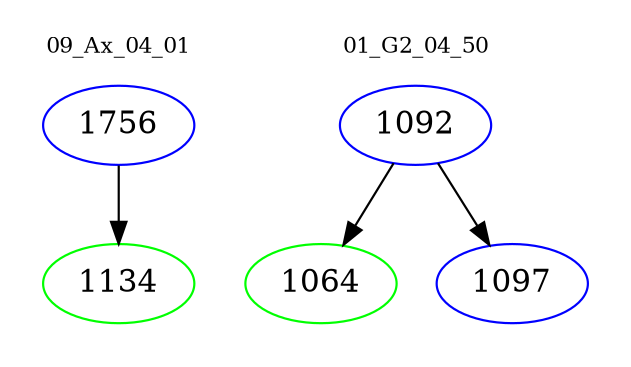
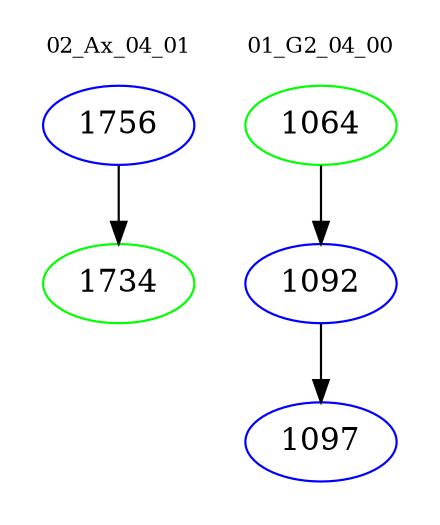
cluster "09_Ax_04_01": label "09_Ax_04_01" -> "02_Ax_04_01"
cluster "01_G2_04_50": label "01_G2_04_50" -> "01_G2_04_00"
edge "1092" -> "1064": reversed
node "1134": label "1134" -> "1734"
